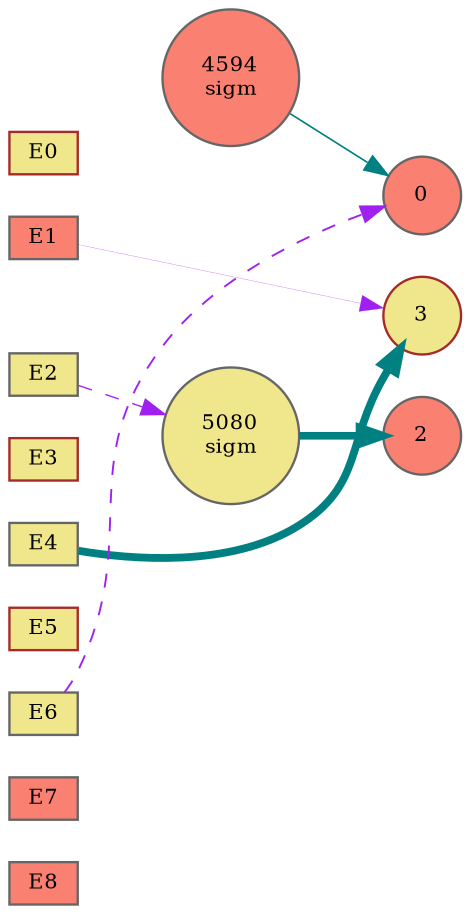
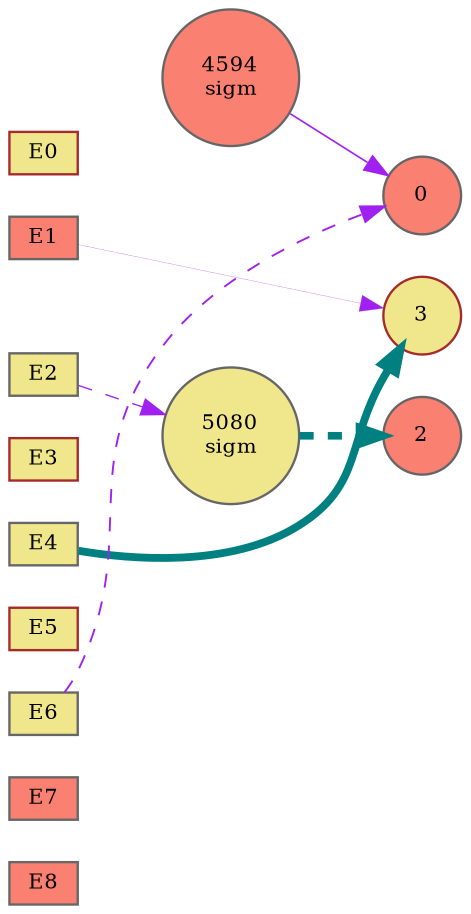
edge "4594 sigm" -> "0": color teal -> purple
edge "5080 sigm" -> "2": style bold -> dashed
